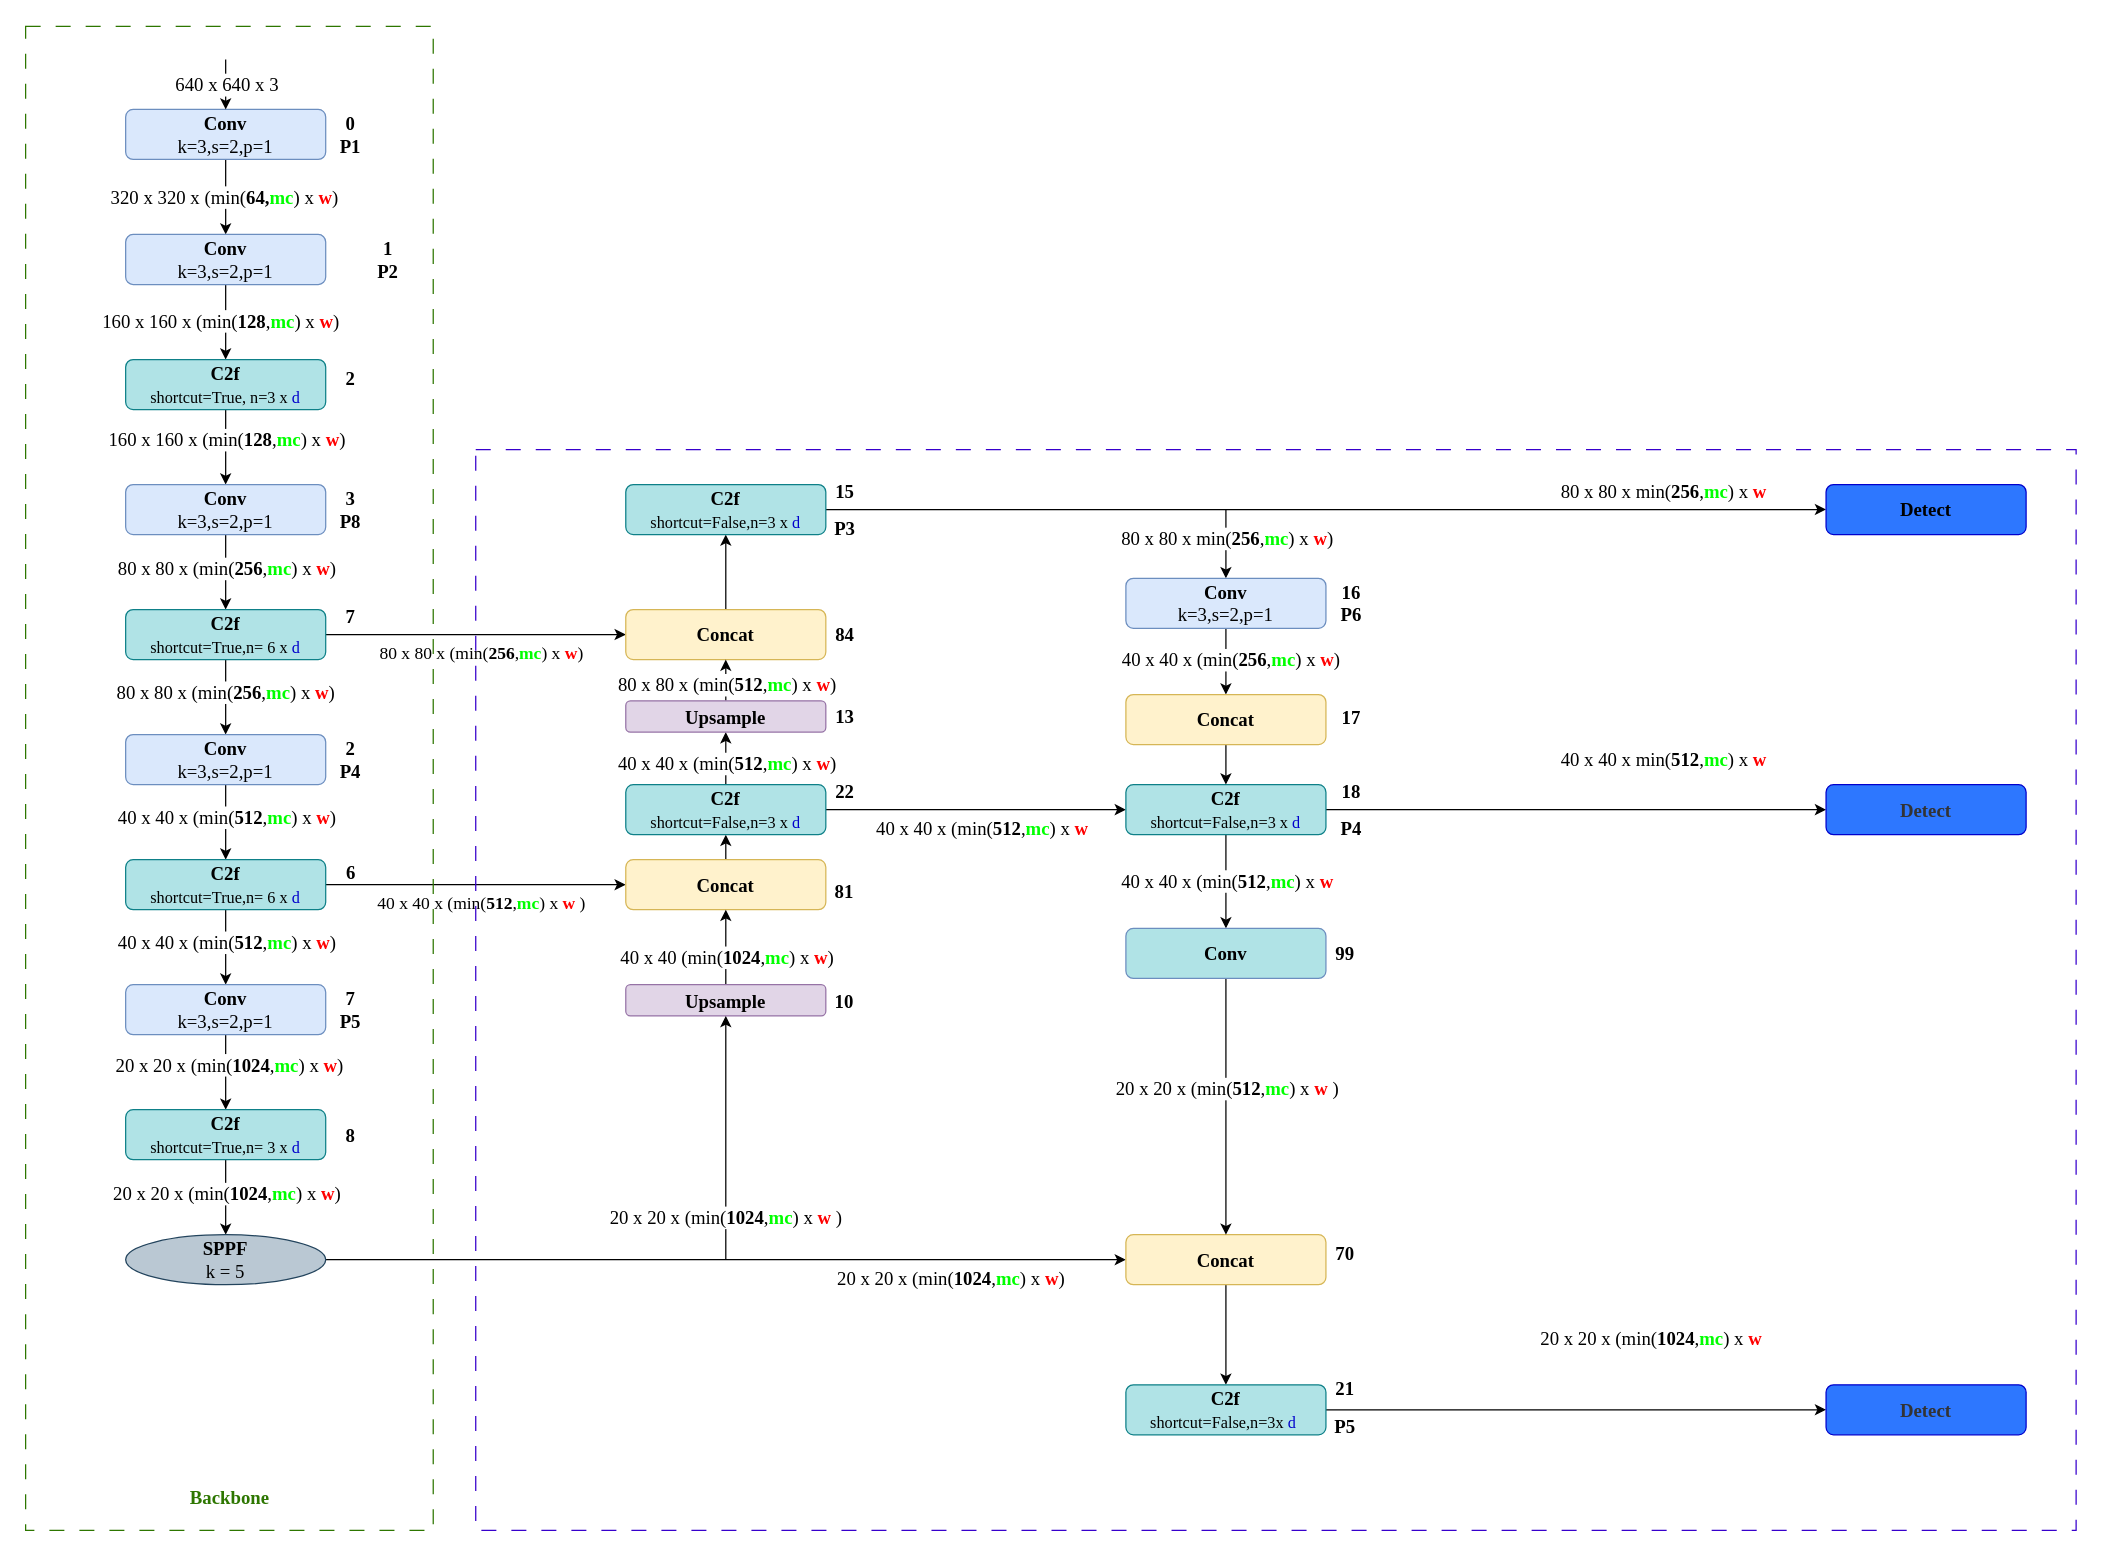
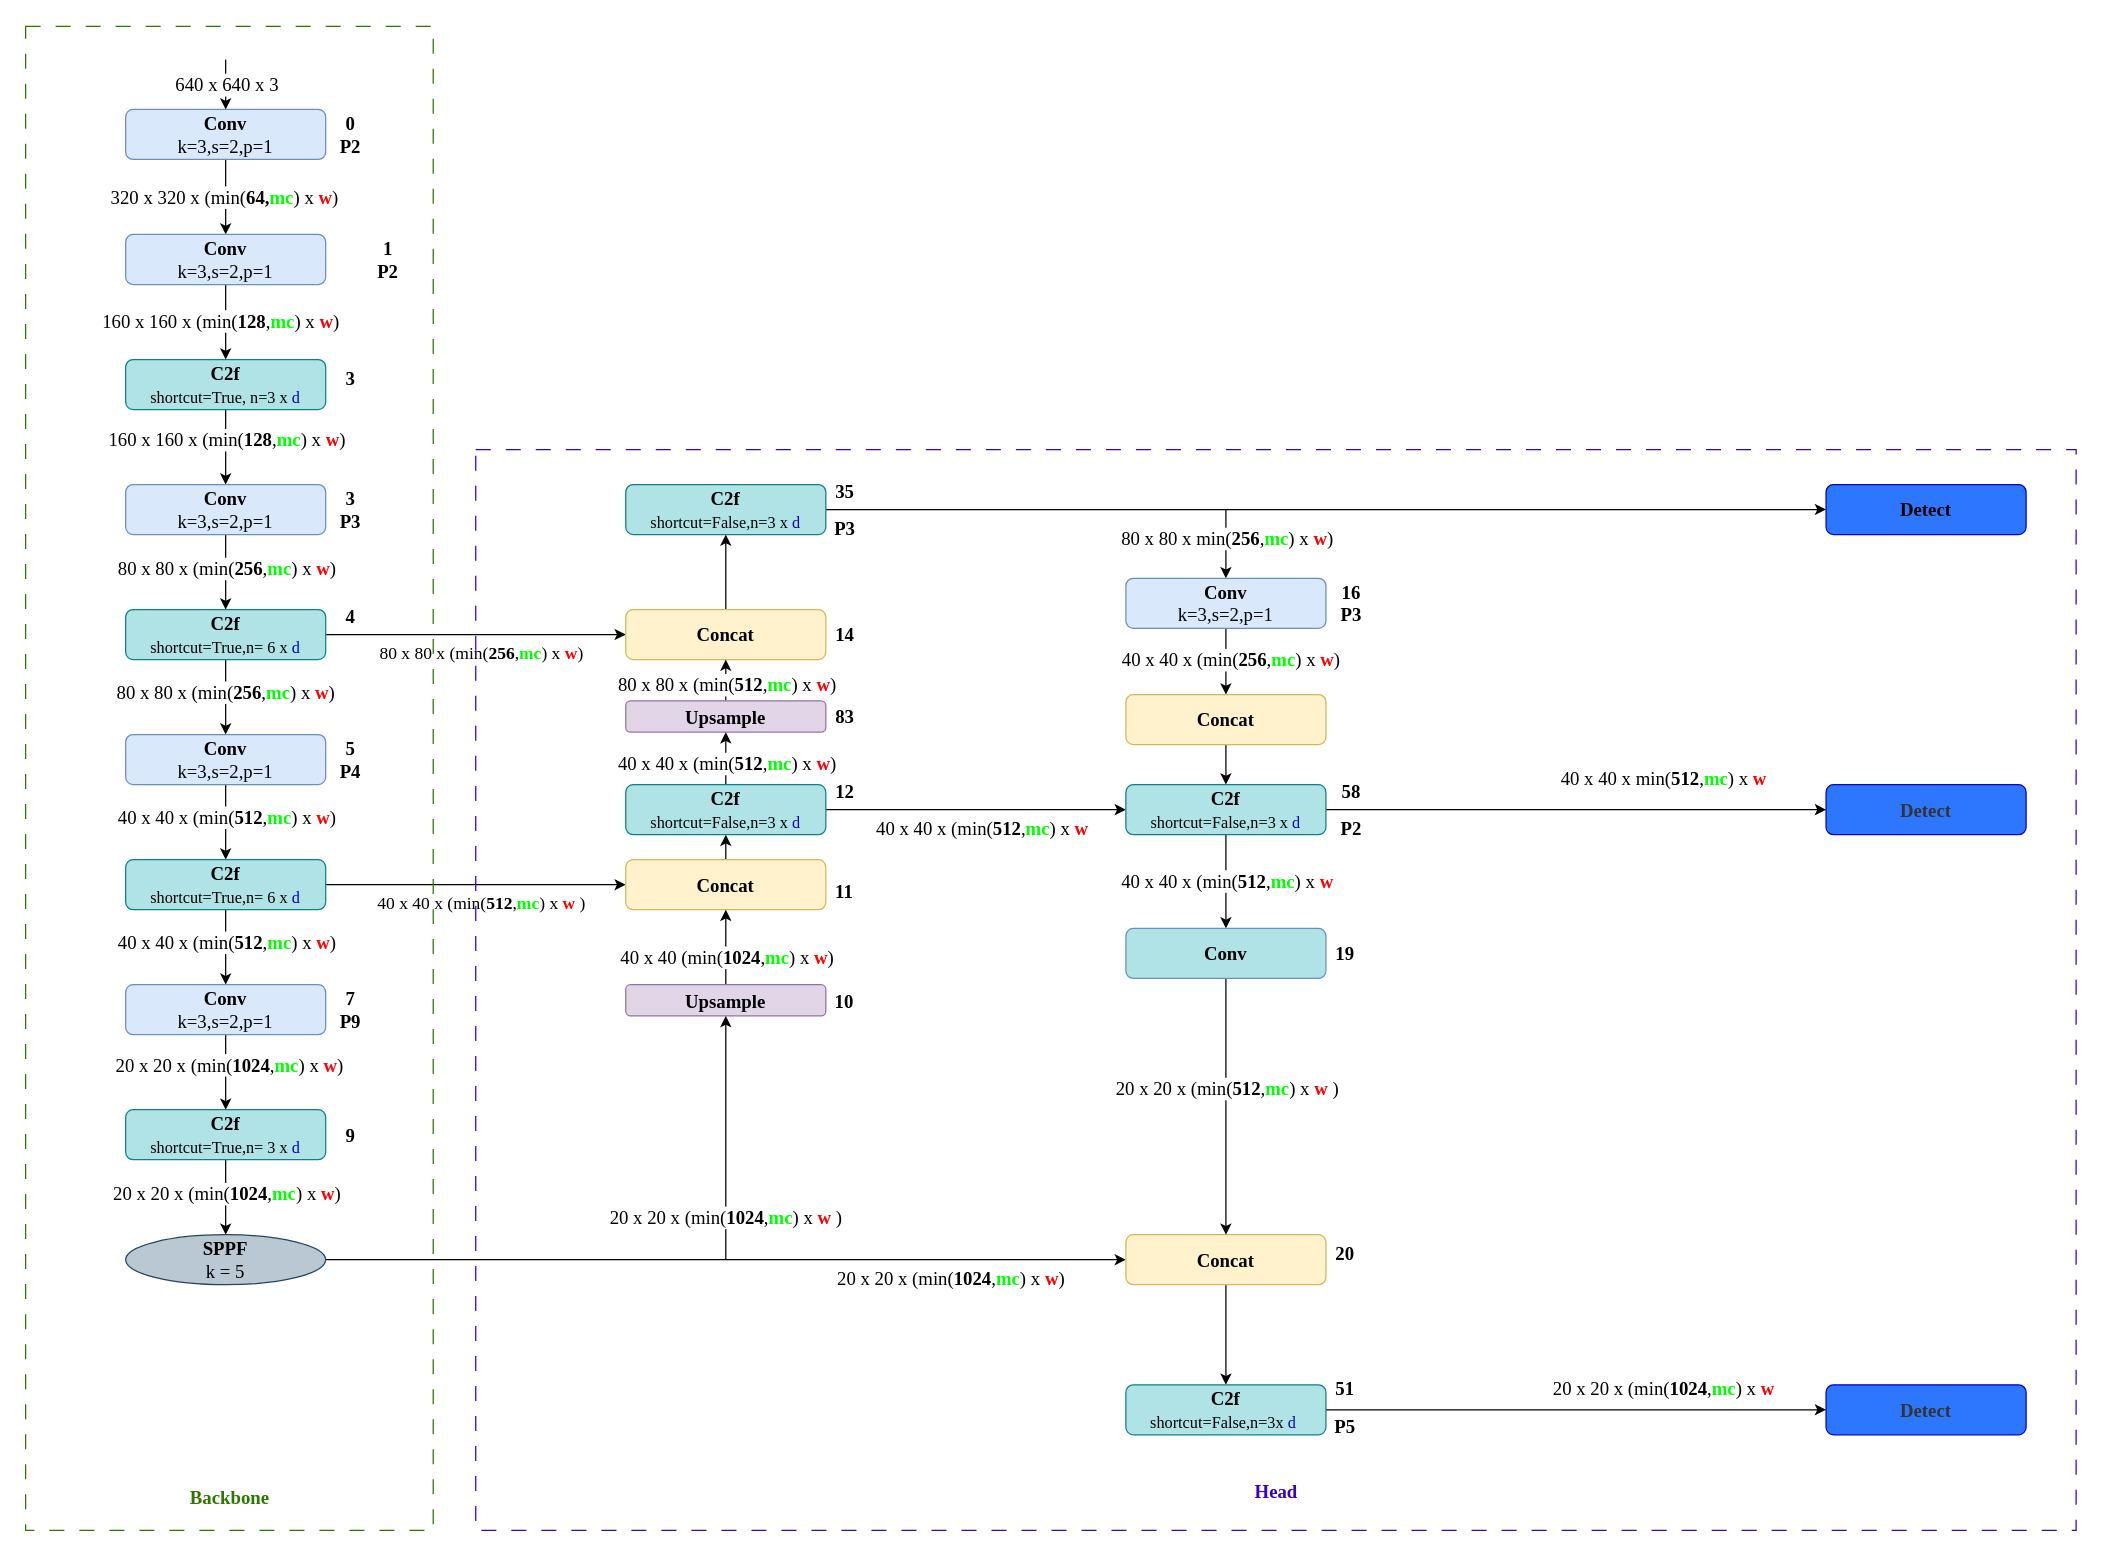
node "0 P1": label "0 P1" -> "0 P2"
node "2": label "2" -> "3"
node "15": label "15" -> "35"
node "80 x 80 x min(256,mc) x w": removed
node "3 P8": label "3 P8" -> "3 P3"
node "16 P6": label "16 P6" -> "16 P3"
node "7": label "7" -> "4"
node "84": label "84" -> "14"
node "13": label "13" -> "83"
node "17": removed
node "2 P4": label "2 P4" -> "5 P4"
node "40 x 40 x min(512,mc) x w": moved (1663, 759) -> (1663, 778)
node "22": label "22" -> "12"
node "18": label "18" -> "58"
node "P4": label "P4" -> "P2"
node "6": removed
node "81": label "81" -> "11"
node "99": label "99" -> "19"
node "7 P5": label "7 P5" -> "7 P9"
node "8": label "8" -> "9"
node "70": label "70" -> "20"
node "20 x 20 x (min(1024,mc) x w": moved (1651, 1338) -> (1663, 1388)
node "21": label "21" -> "51"
node "Head": added
